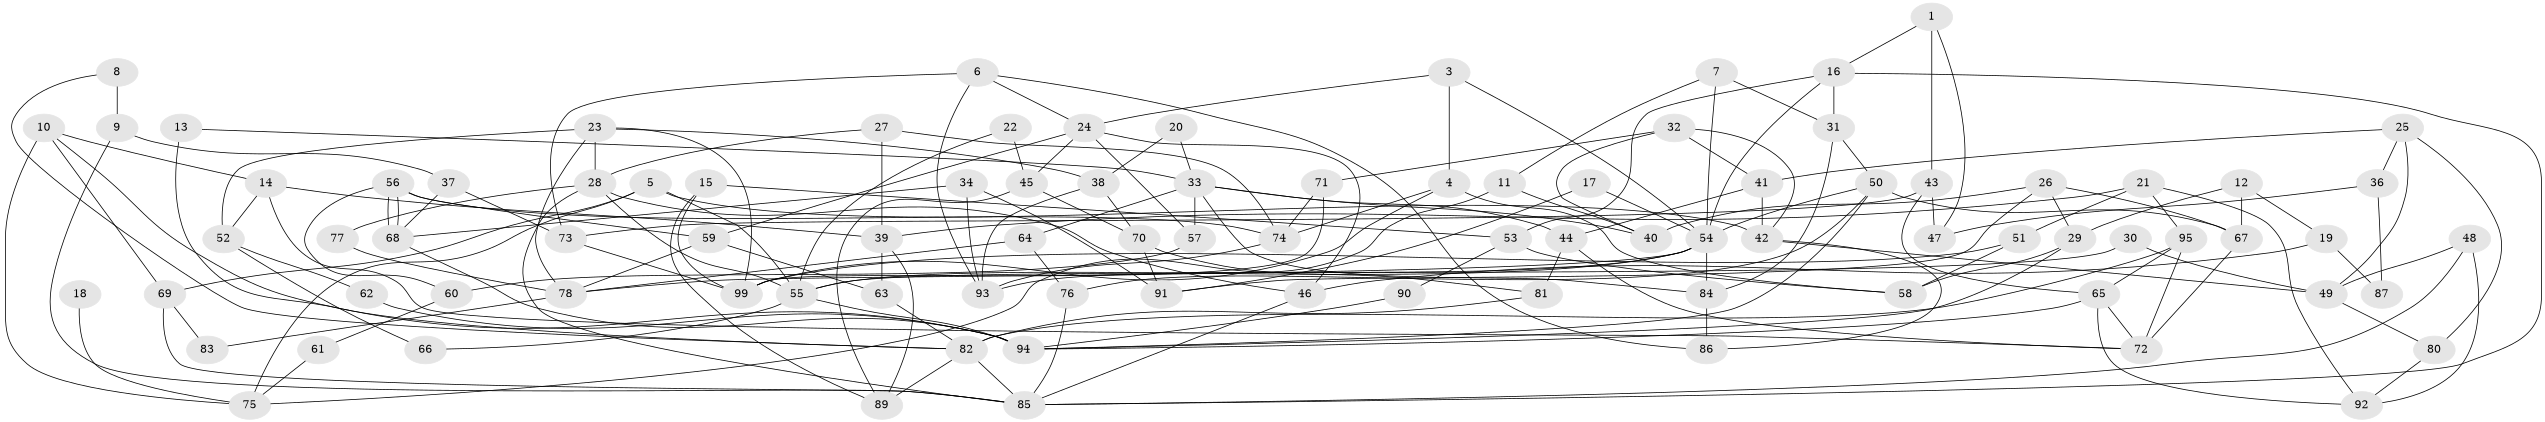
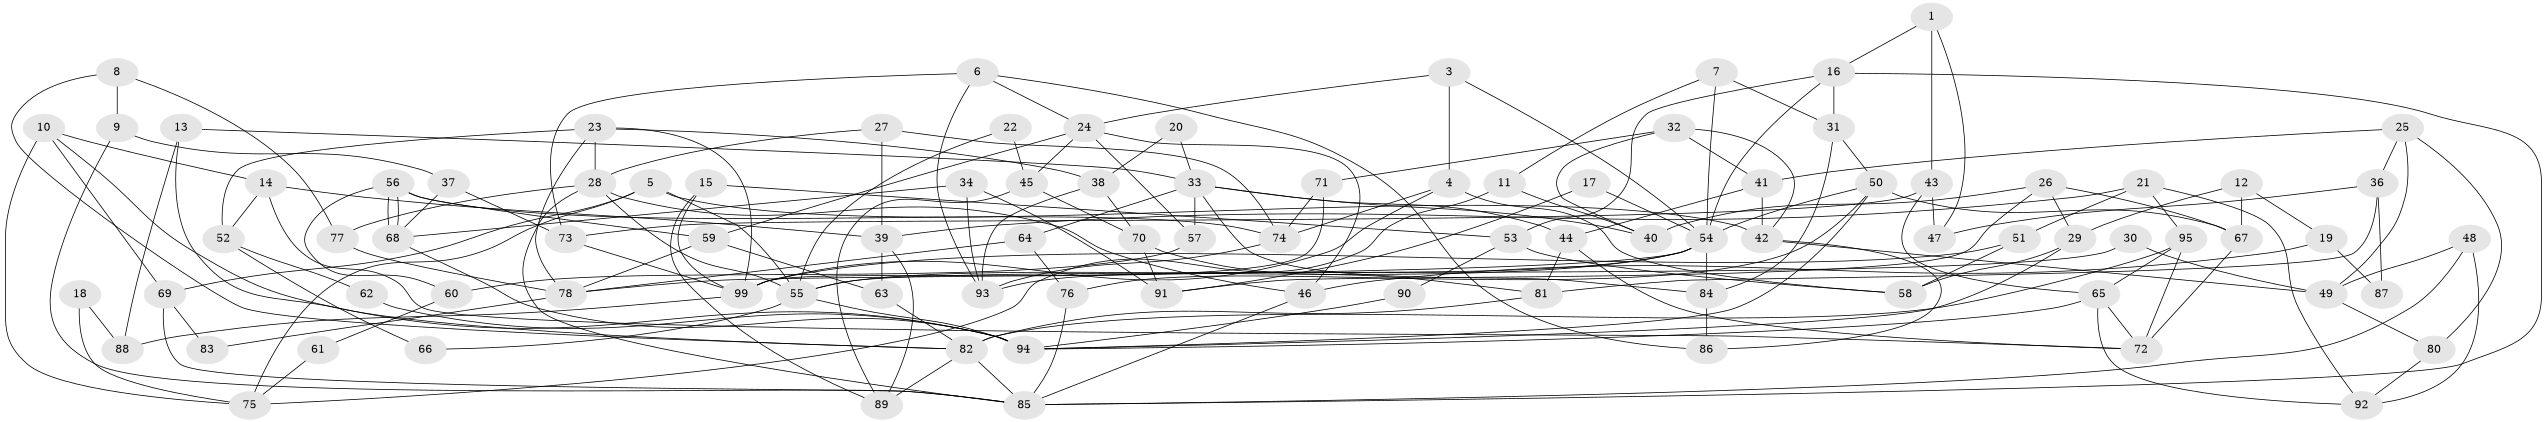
edge "8" -- "77": added
edge "36" -- "81": added
node "88": added
